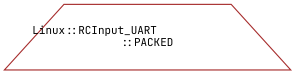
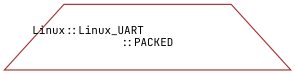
node "Linux::RCInput_UART ::PACKED": label "Linux::RCInput_UART ::PACKED" -> "Linux::Linux_UART ::PACKED"
